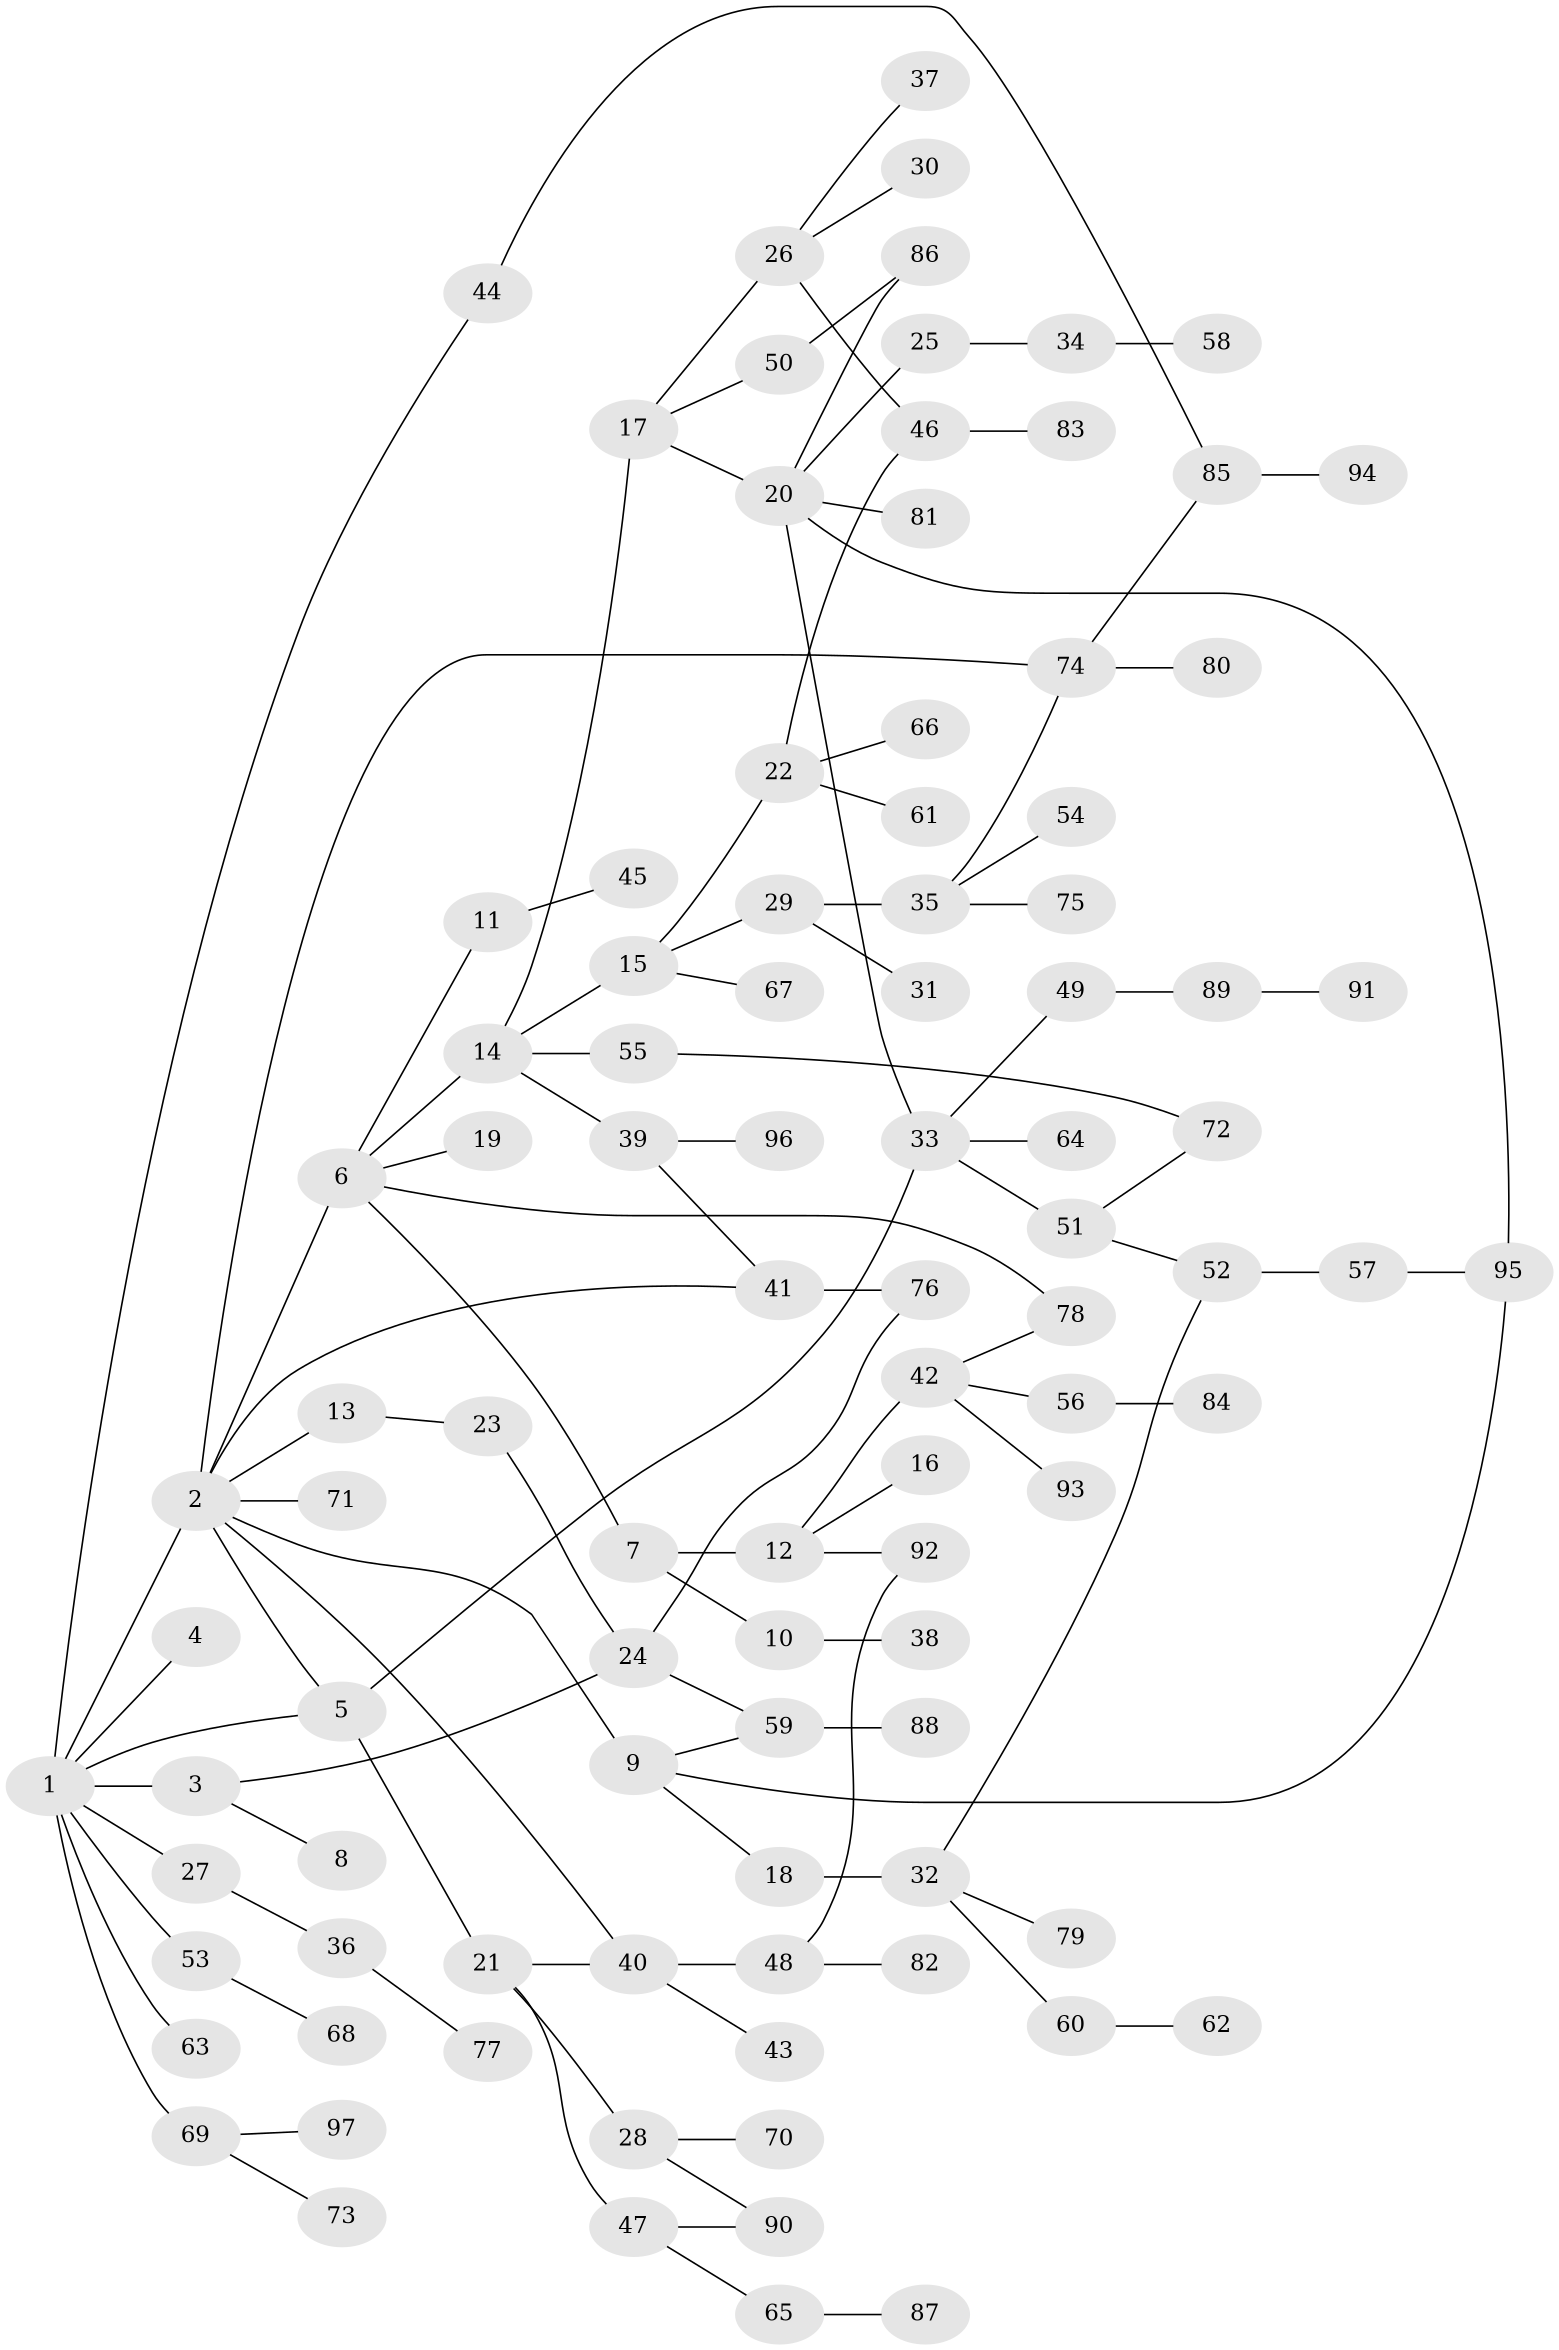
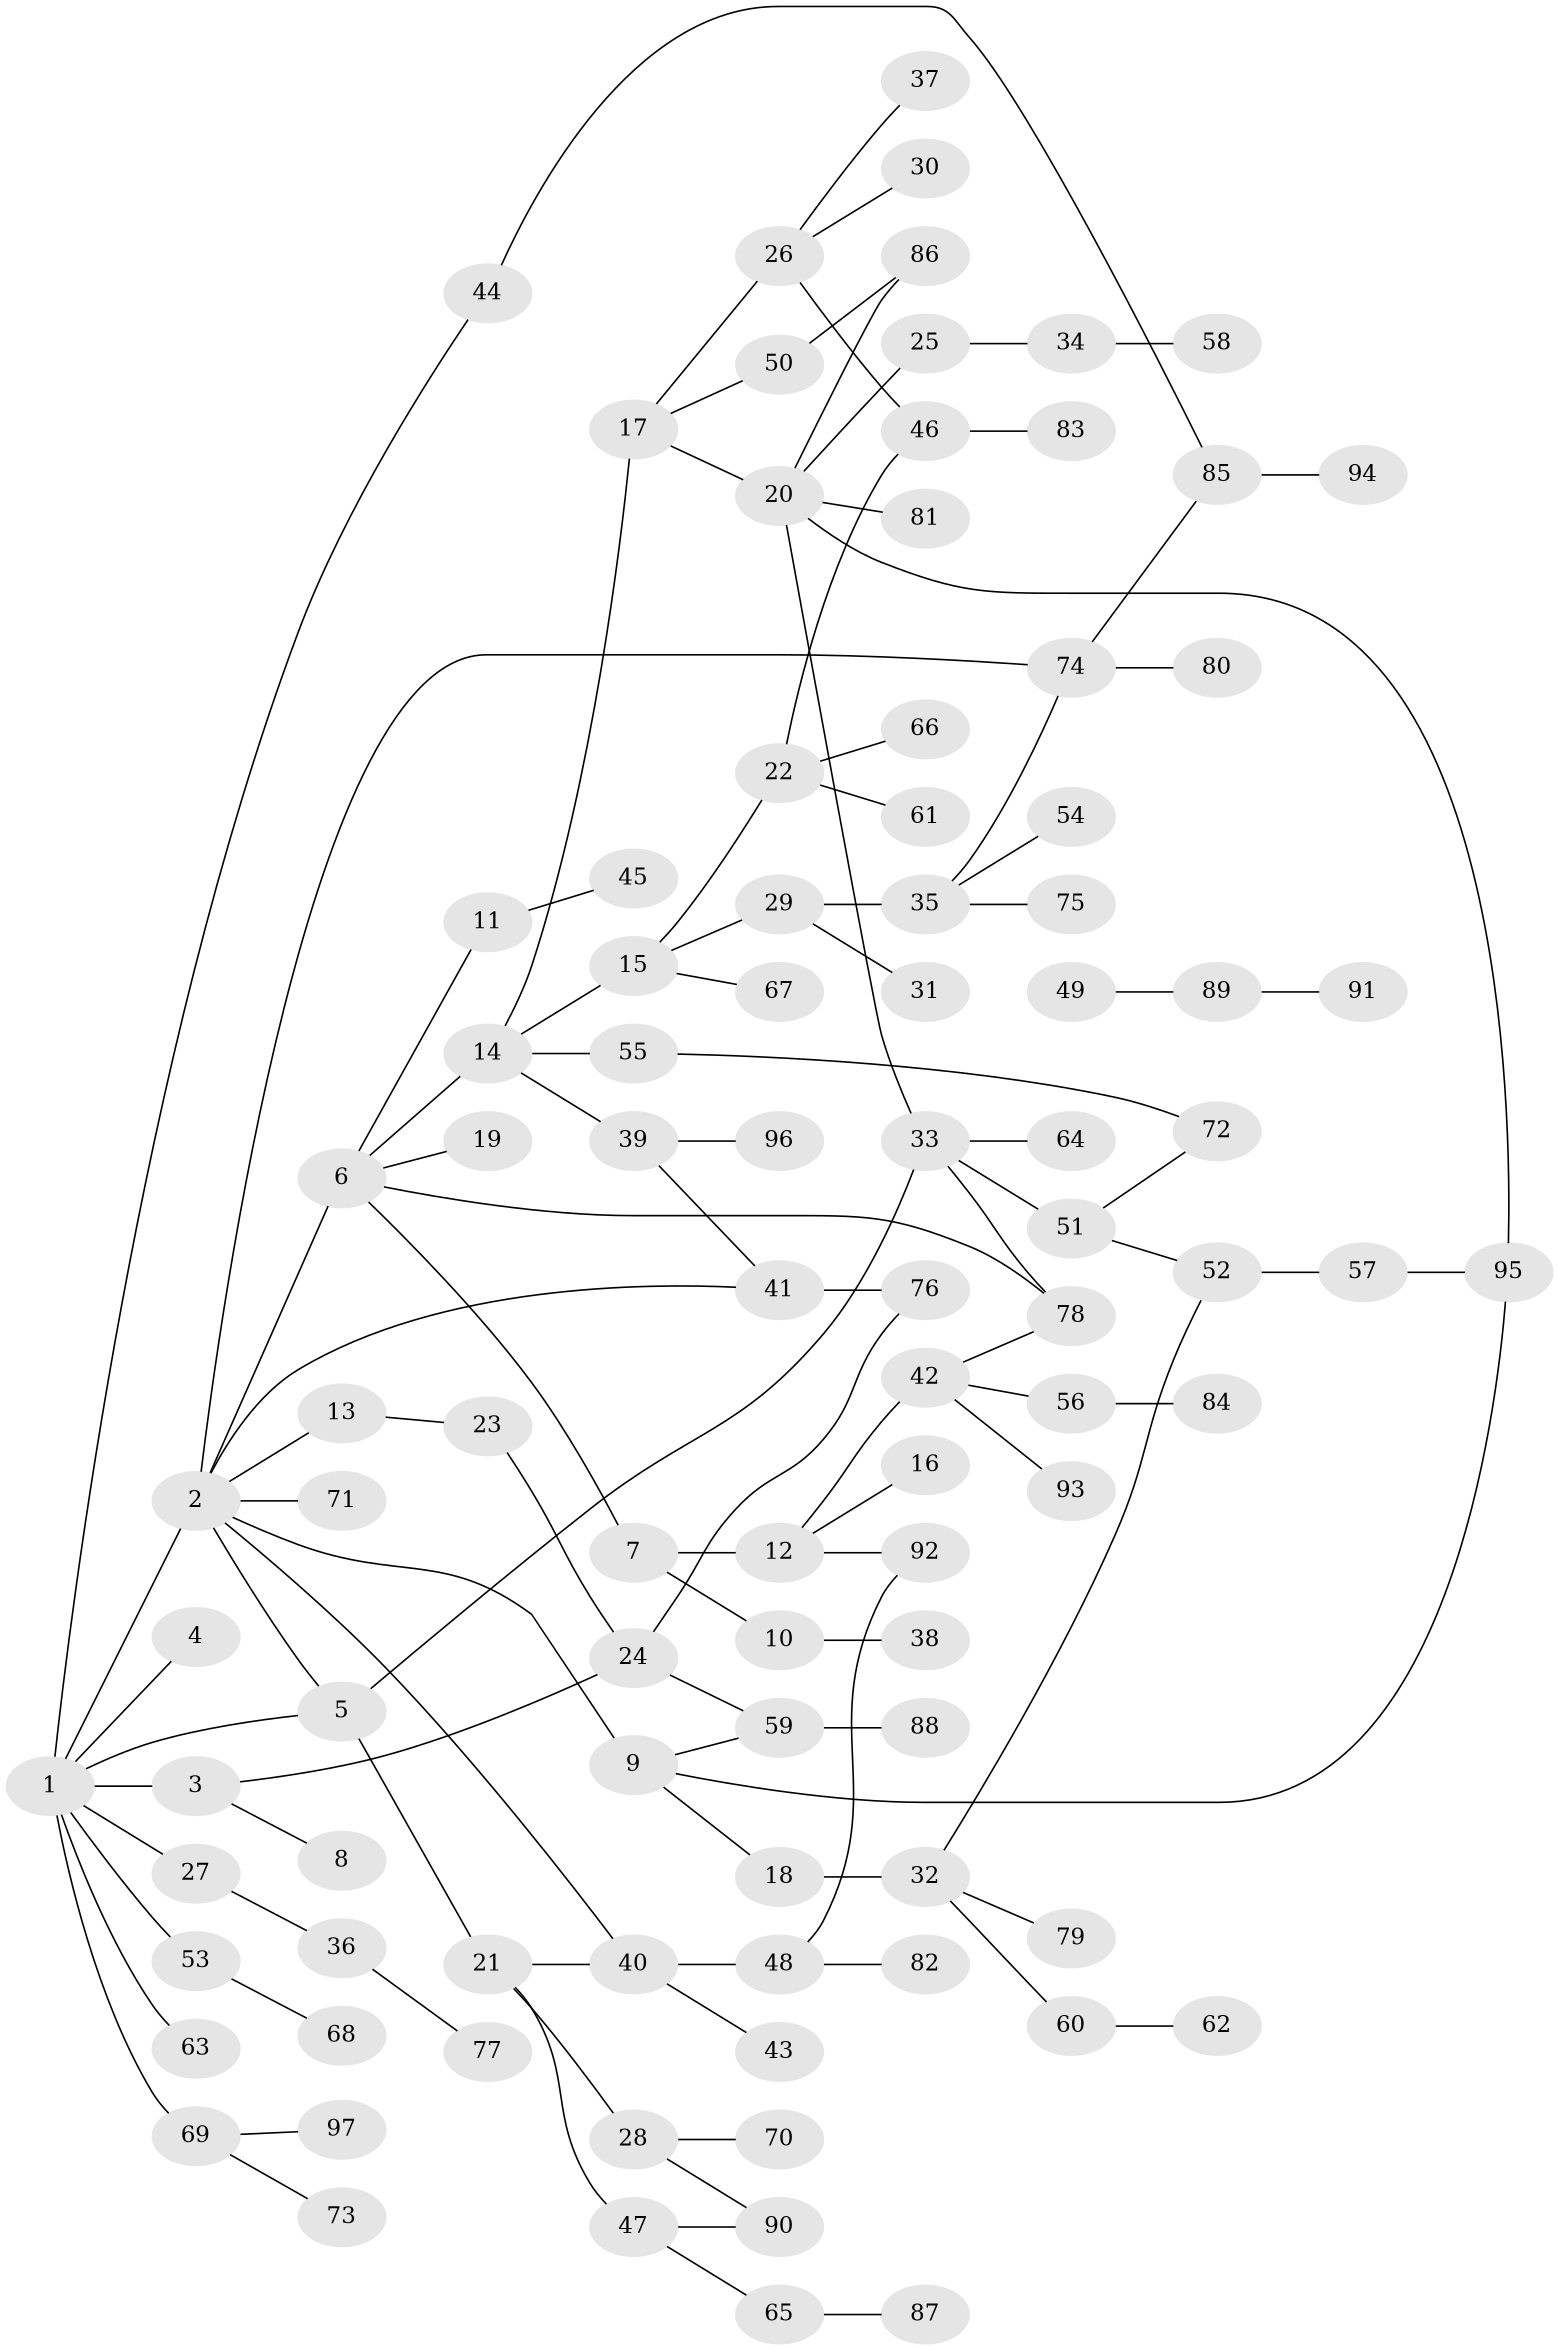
edge "49" -- "33": now "78" -- "33"
